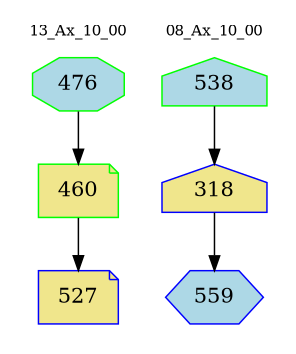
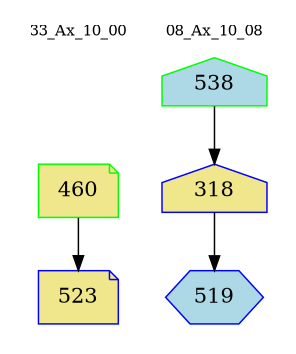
cluster "13_Ax_10_00": label "13_Ax_10_00" -> "33_Ax_10_00"
cluster "08_Ax_10_00": label "08_Ax_10_00" -> "08_Ax_10_08"
node "476": removed
node "527": label "527" -> "523"
node "559": label "559" -> "519"
